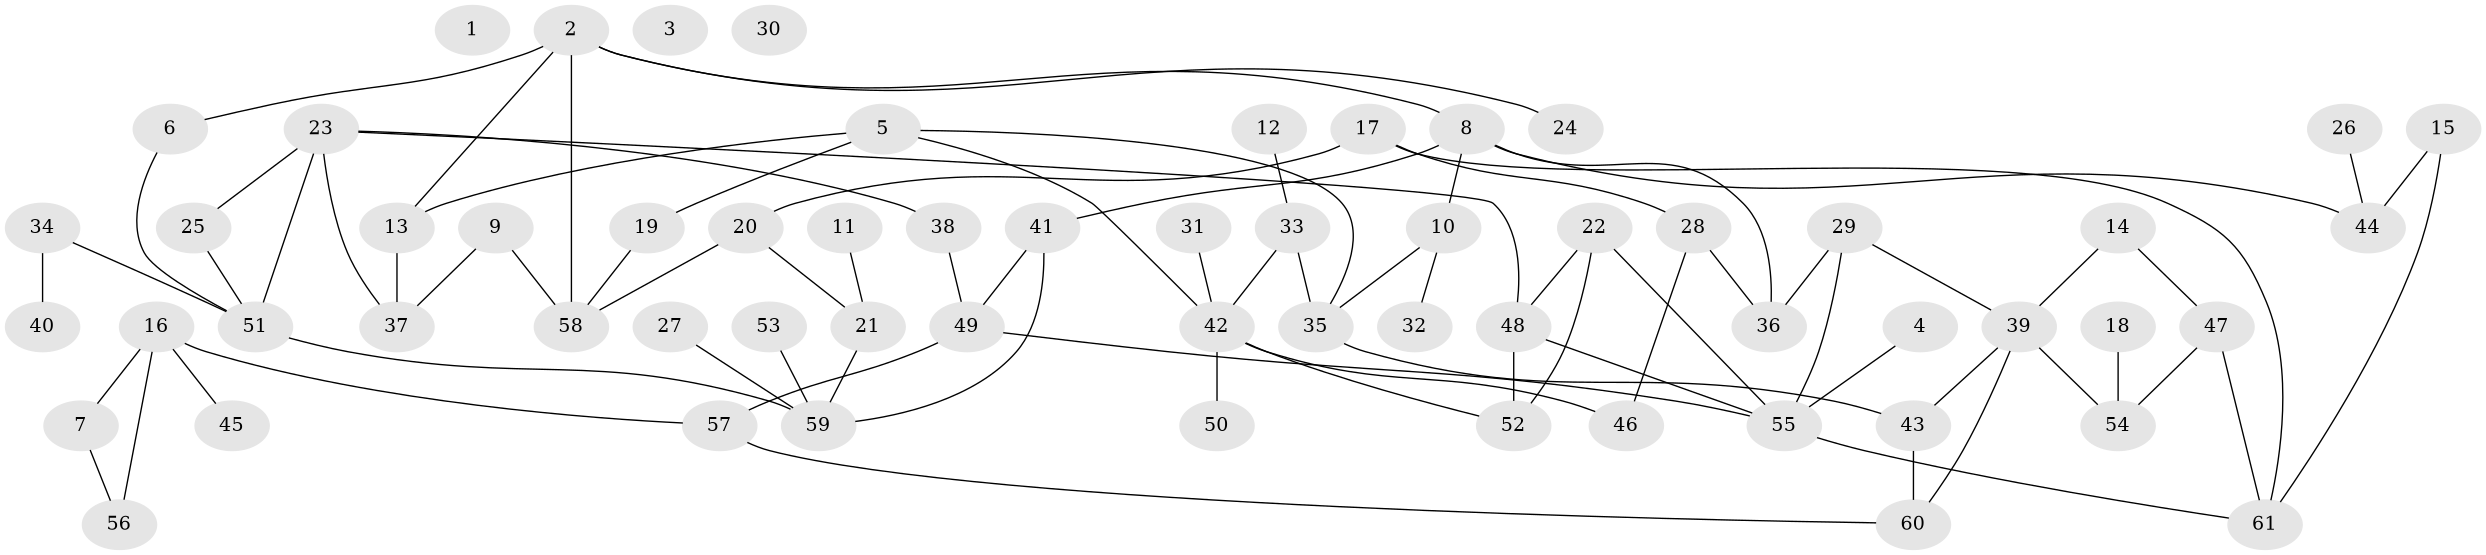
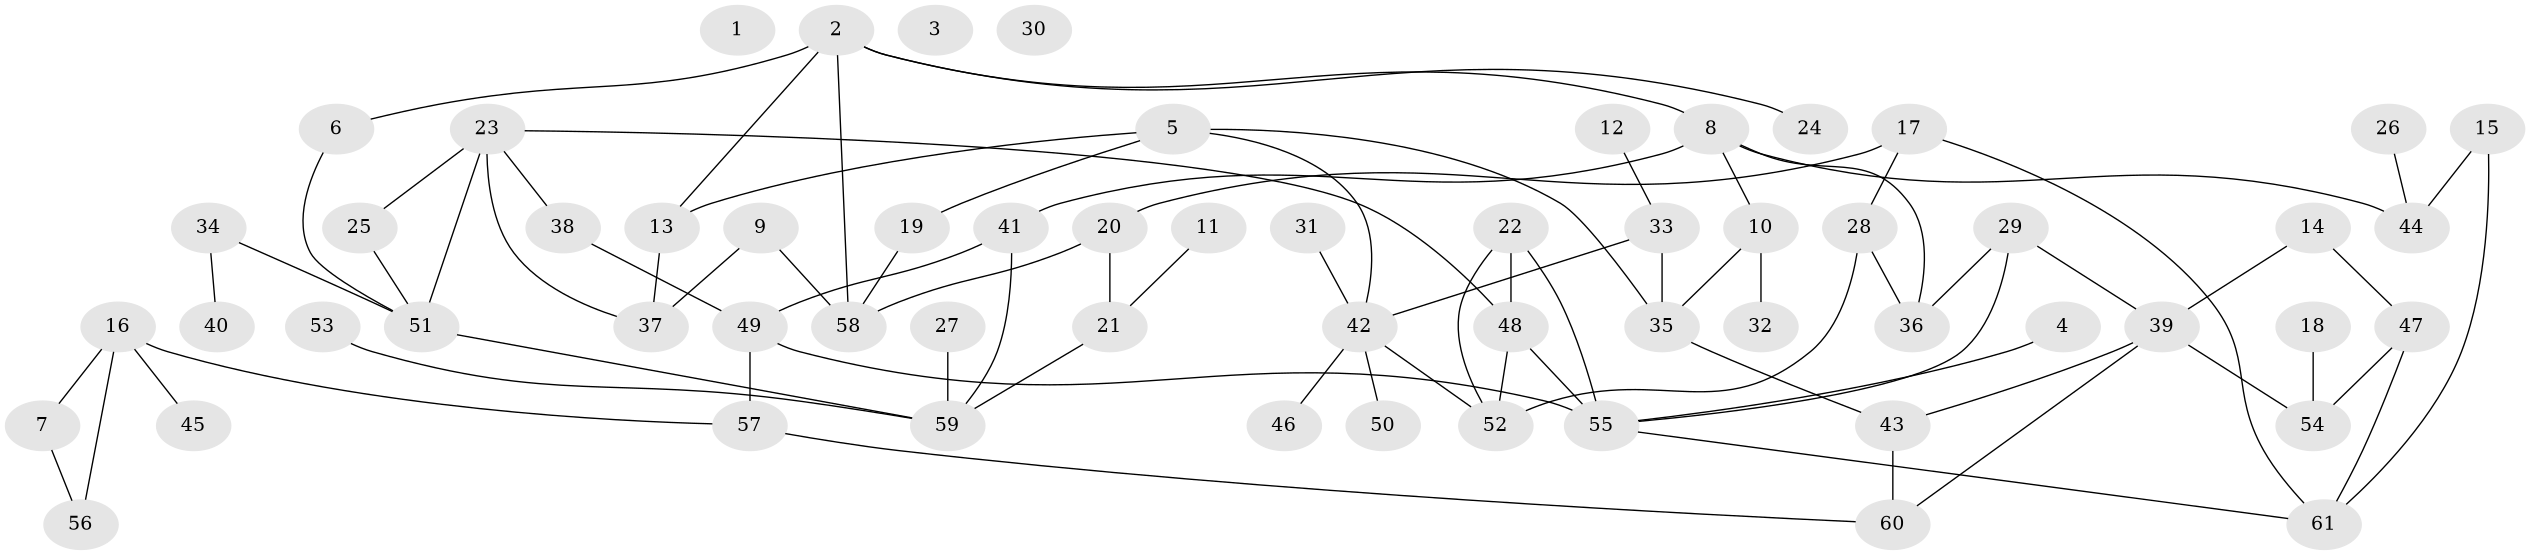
edge "28" -- "46": now "28" -- "52"
